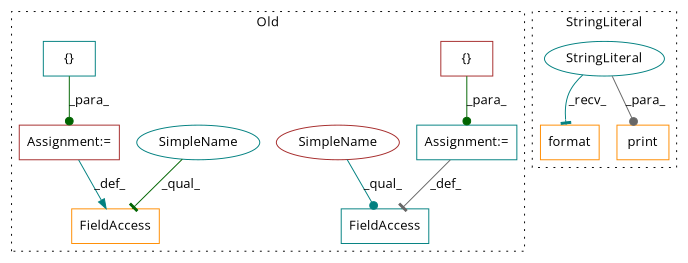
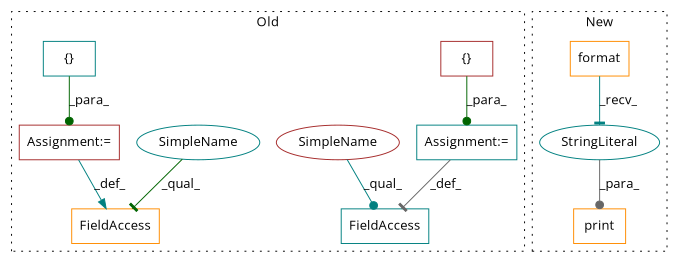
cluster "StringLiteral": label "StringLiteral" -> "New"
edge "StringLiteral" -> "format": reversed
